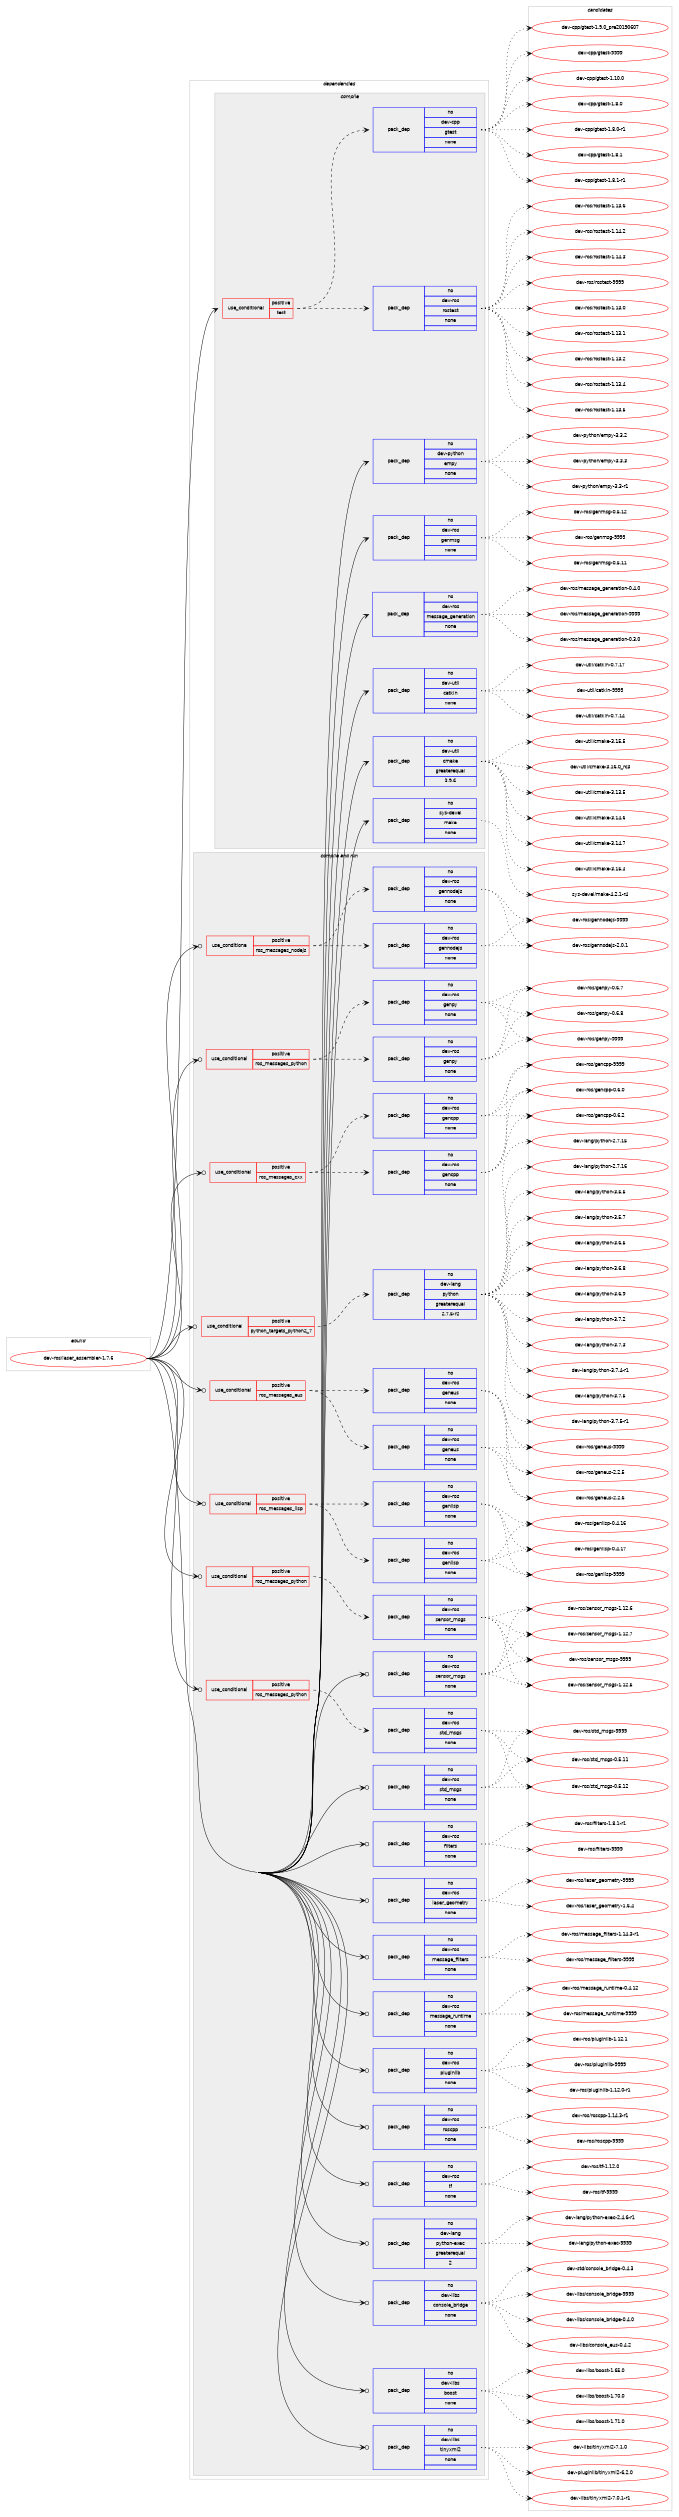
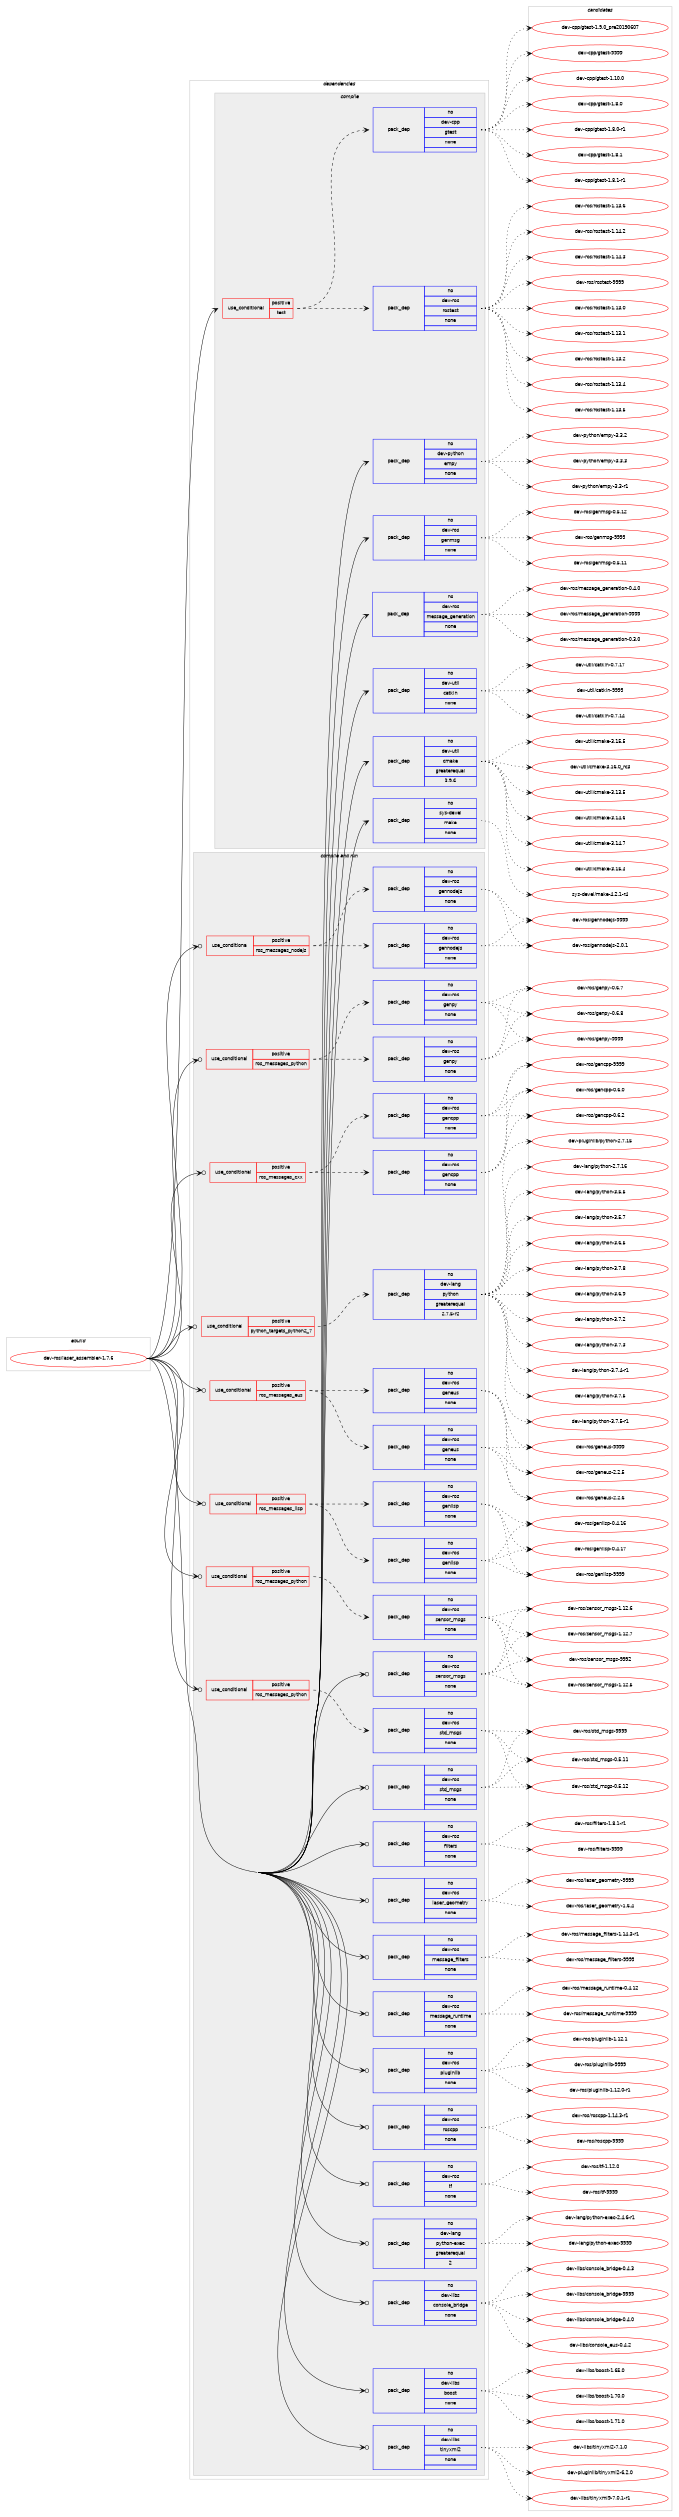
node "dev-lang/python-2.7.15": label "dev-lang/python-2.7.15" -> "dev-pluginlib/python-2.7.15"
node "dev-lang/python-3.6.8": label "dev-lang/python-3.6.8" -> "dev-lang/python-3.7.8"
node "dev-ros/sensor_msgs-9999": label "dev-ros/sensor_msgs-9999" -> "dev-ros/sensor_msgs-9992"
node "dev-std/console_bridge-0.4.3": label "dev-std/console_bridge-0.4.3" -> "dev-libs/console_bridge-0.4.3"
node "dev-libs/tinyxml2-7.0.1-r1": label "dev-libs/tinyxml2-7.0.1-r1" -> "dev-libs/tinyxml9-7.0.1-r1"
